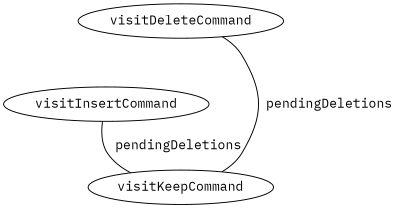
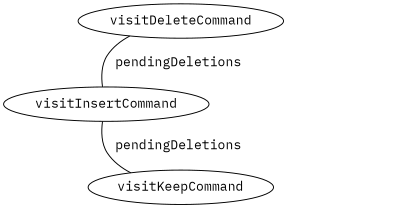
edge "visitDeleteCommand" -- "visitKeepCommand": now "visitDeleteCommand" -- "visitInsertCommand"
